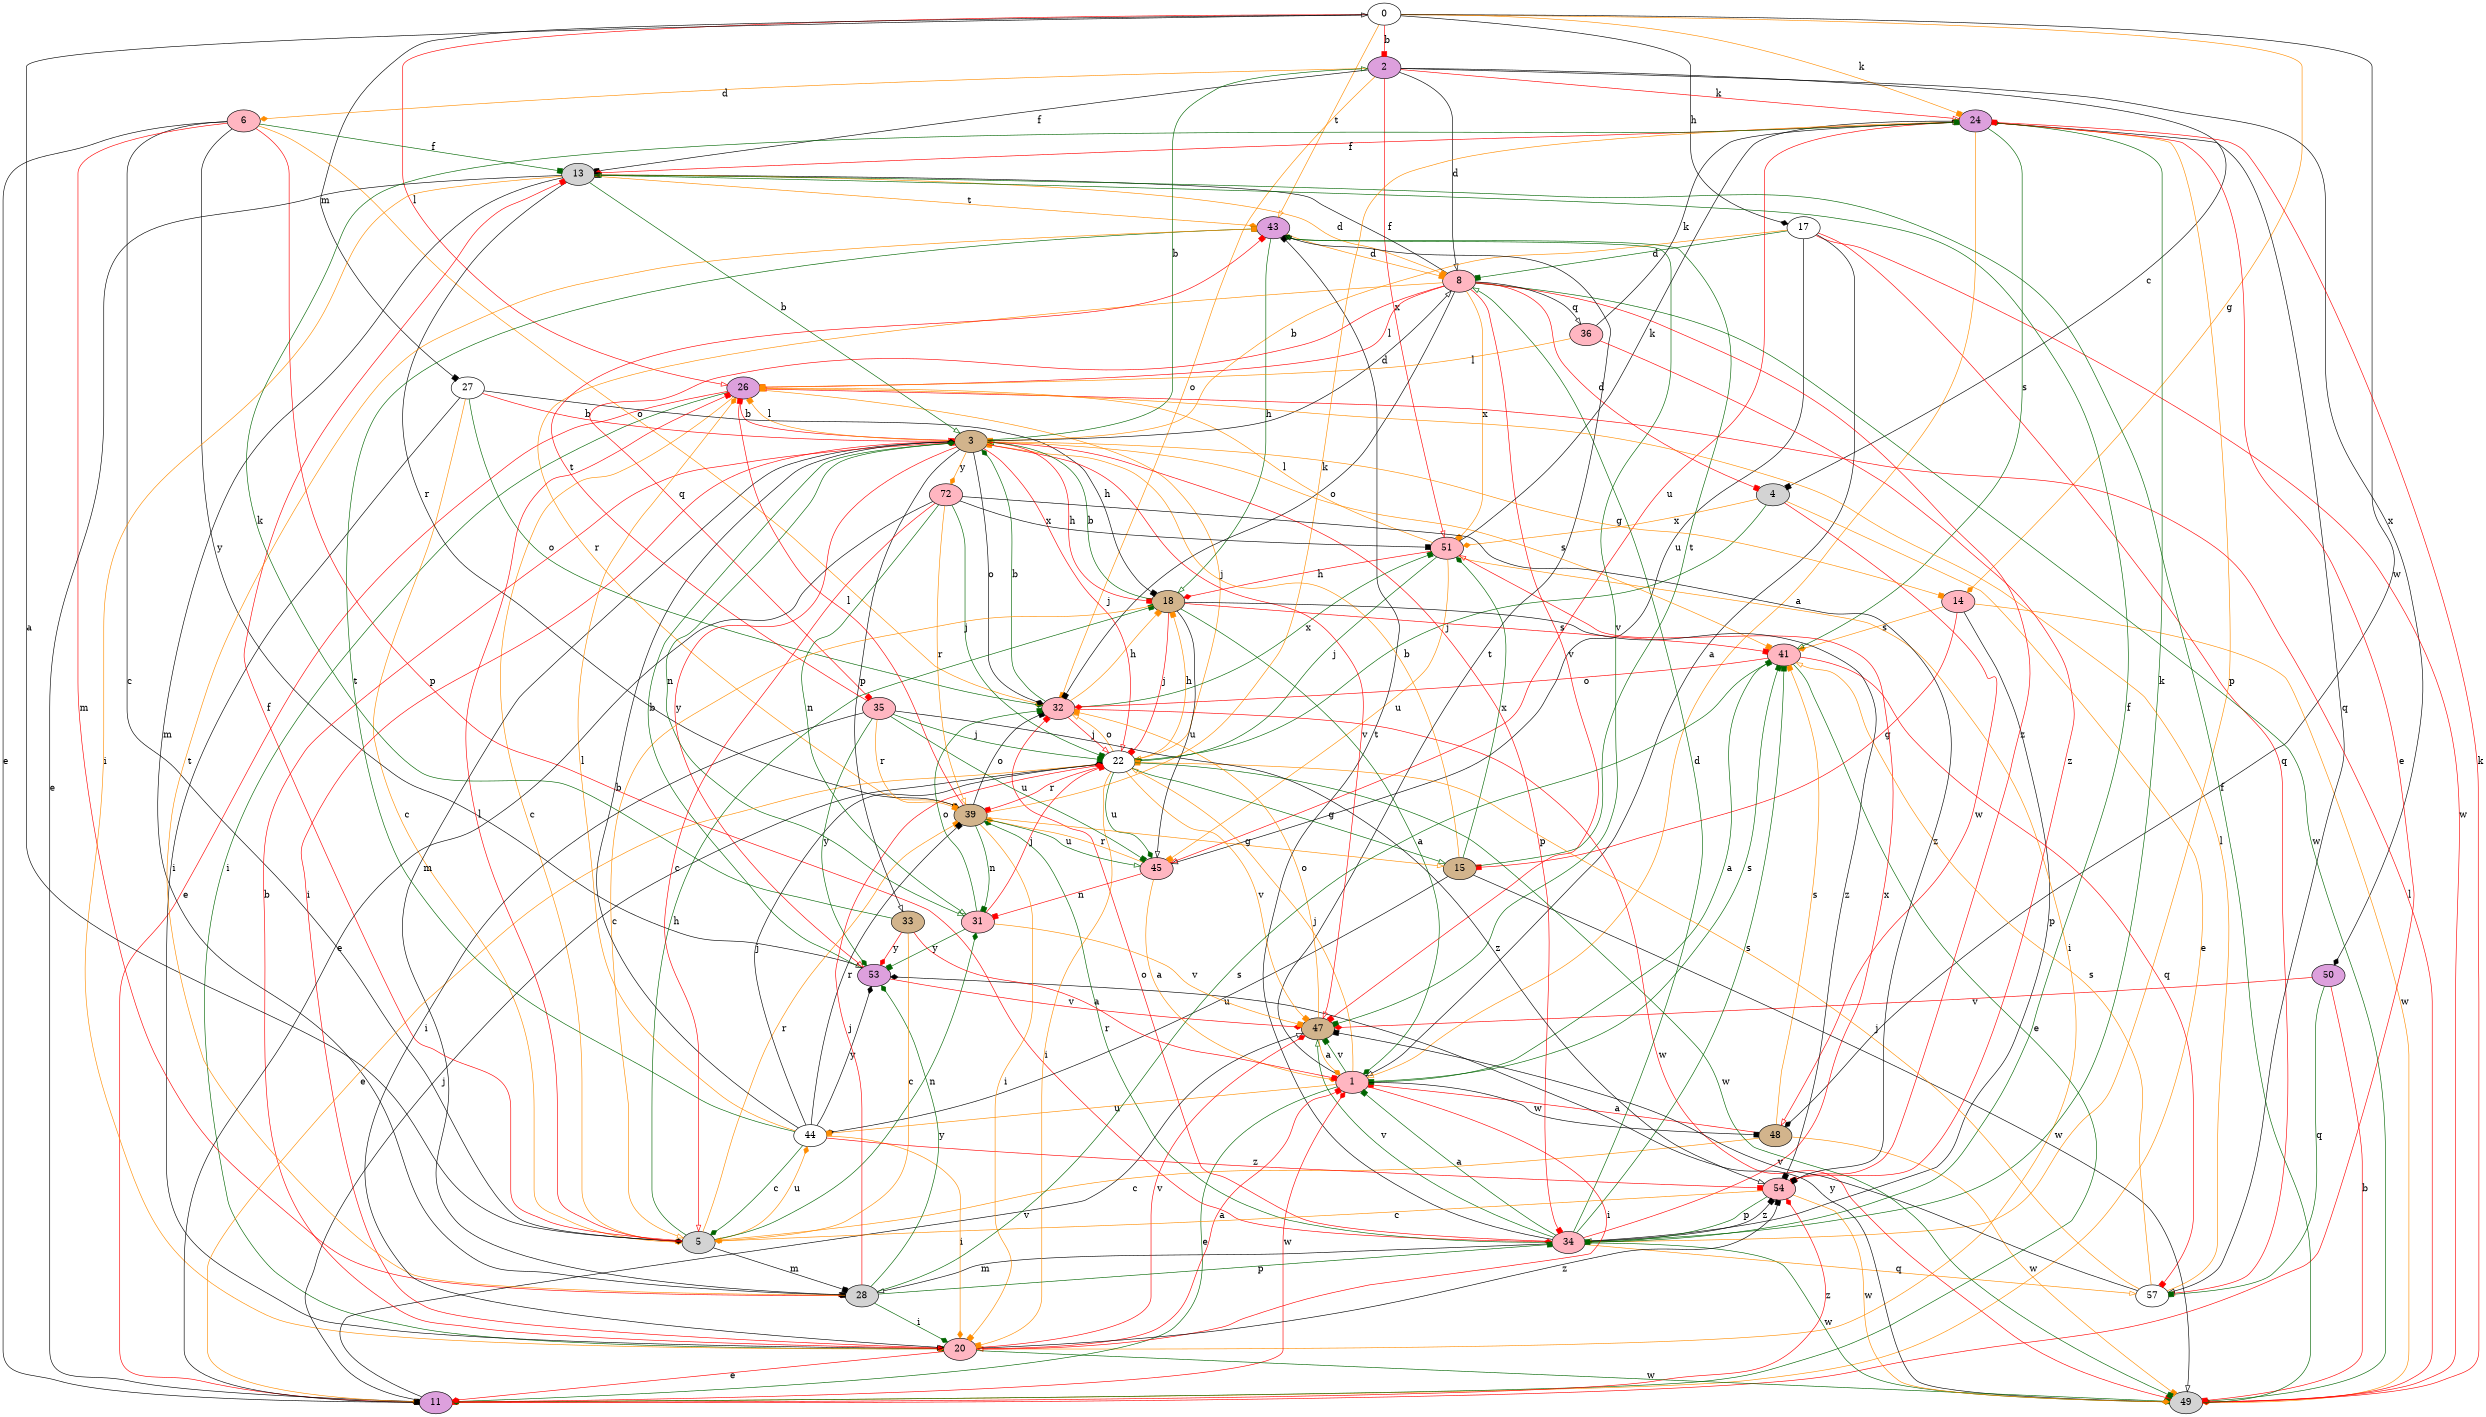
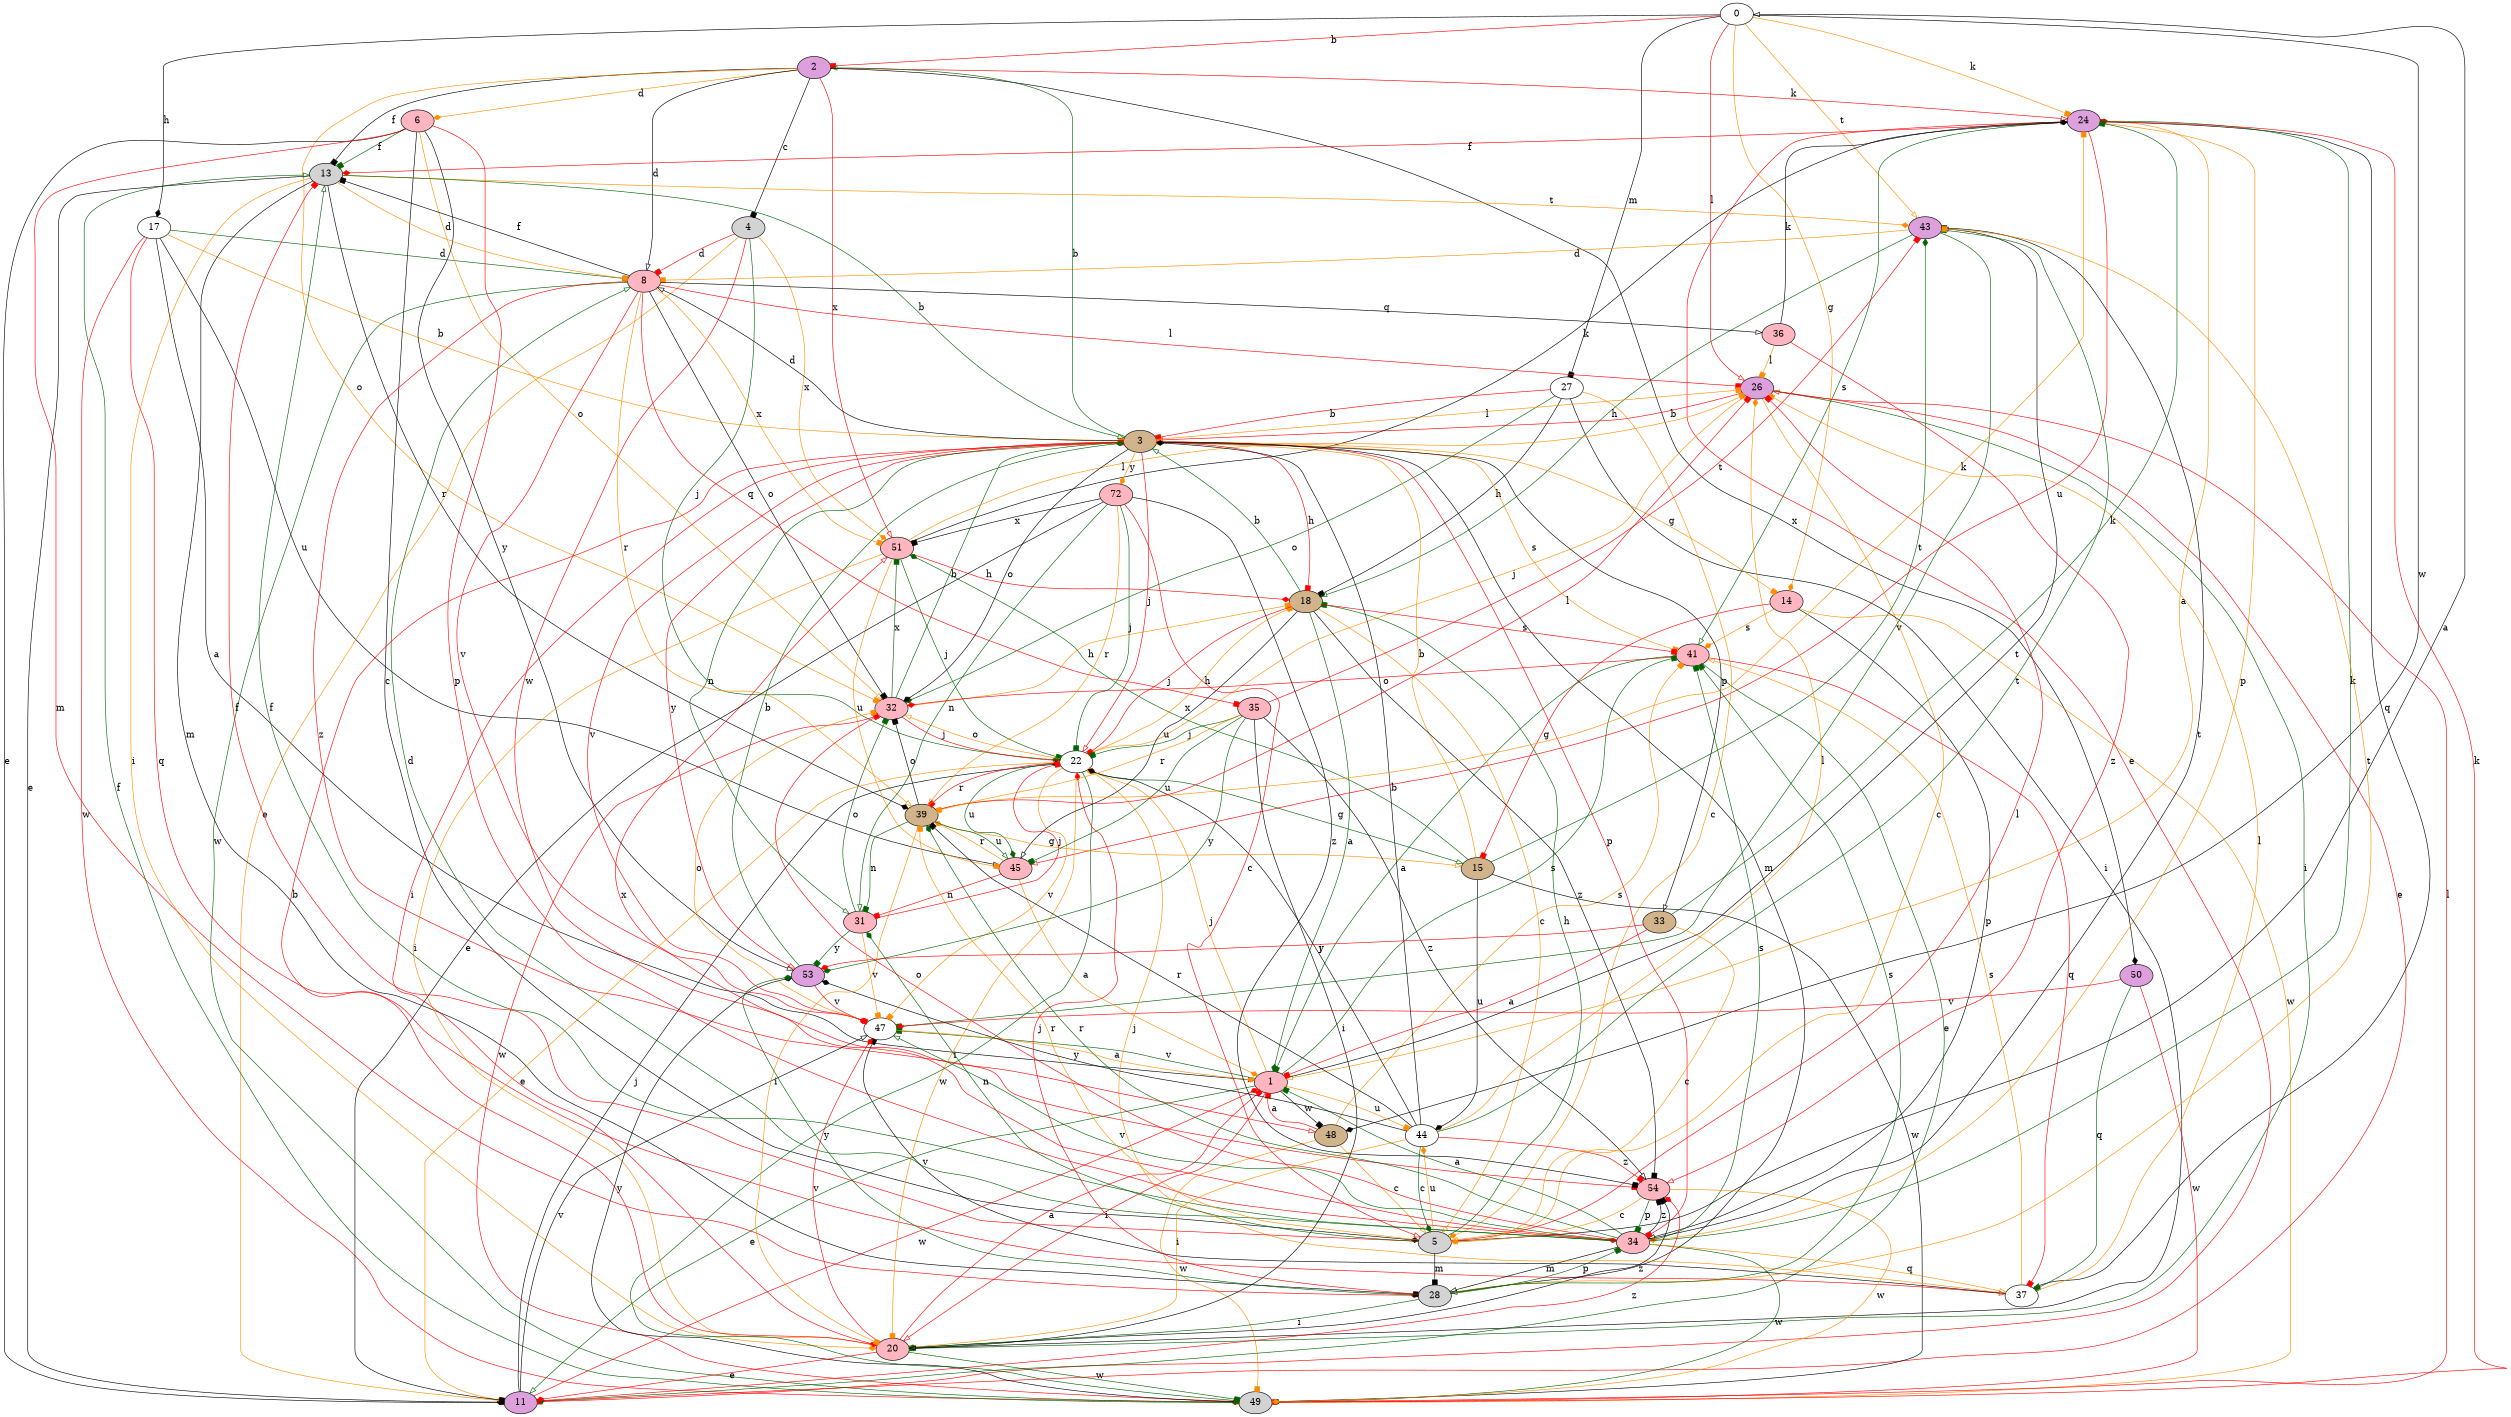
edge "8" -> "4": reversed
edge "11" -> "22": arrowhead box -> diamond
node "47": fillcolor tan -> white
edge "50" -> "49": label "b" -> "w"
node "57": label "57" -> "37"
